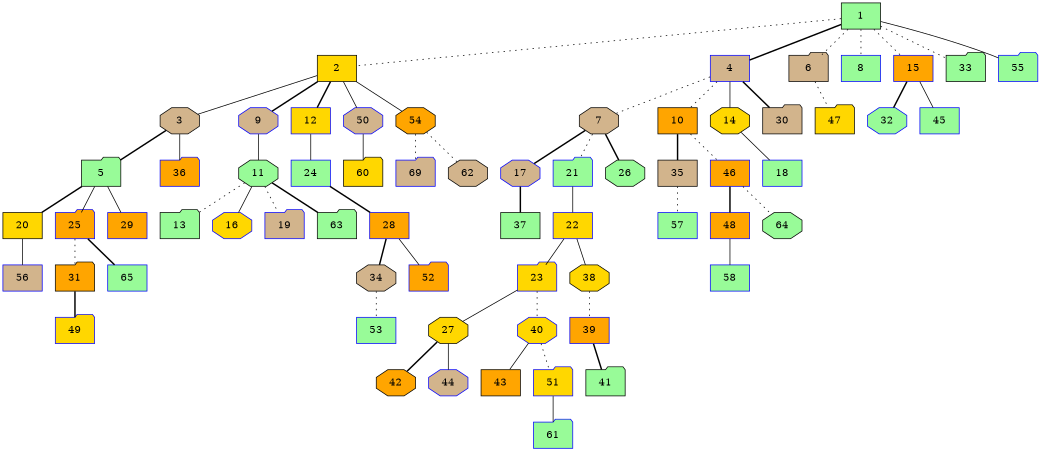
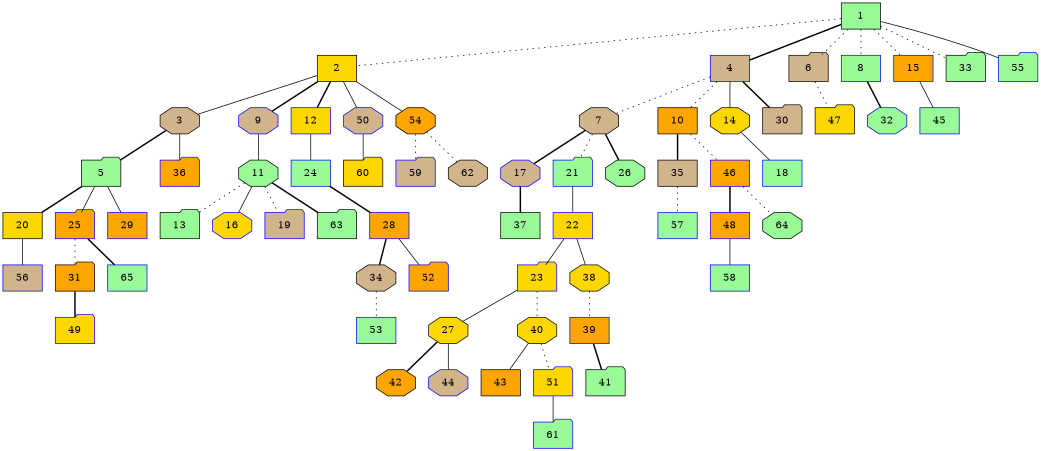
edge "15" -- "32": now "8" -- "32"
node "69": label "69" -> "59"
node "40": color blue -> black
